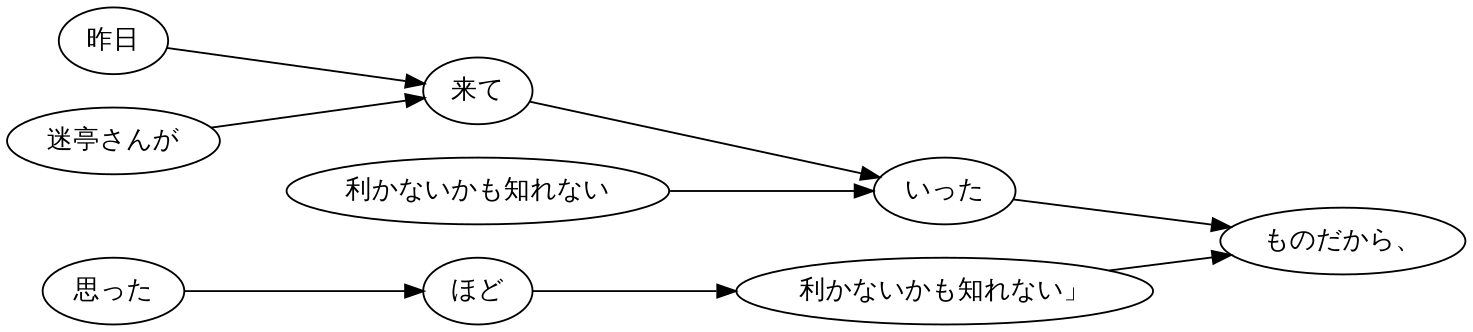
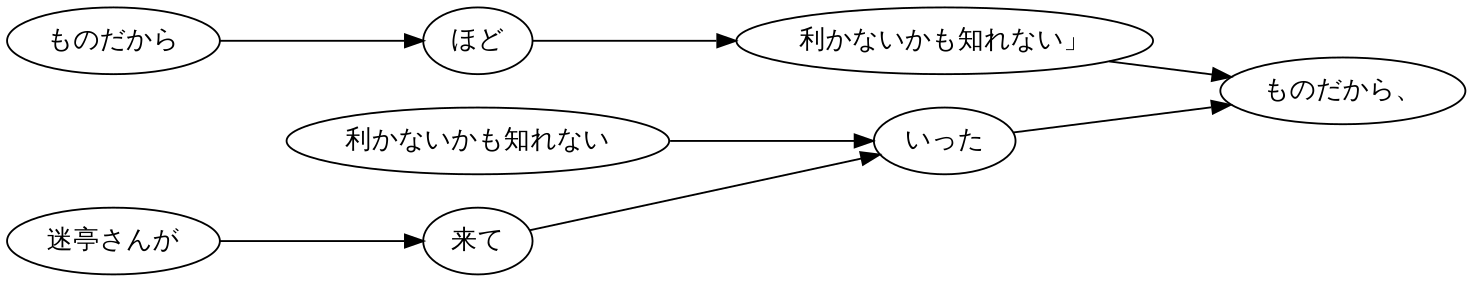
node "昨日": removed
node "思った": label "思った" -> "ものだから"
